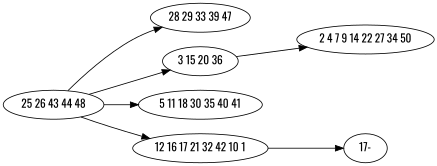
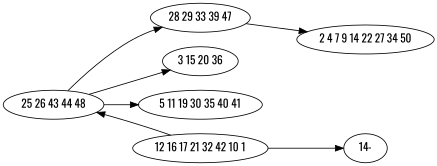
edge "3 15 20 36" -> "2 4 7 9 14 22 27 34 50": now "28 29 33 39 47" -> "2 4 7 9 14 22 27 34 50"
node "5 11 18 30 35 40 41": label "5 11 18 30 35 40 41" -> "5 11 19 30 35 40 41"
edge "25 26 43 44 48" -> "12 16 17 21 32 42 10 1": reversed
node "17-": label "17-" -> "14-"
